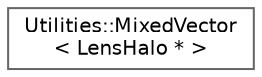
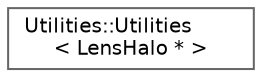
node "Utilities::MixedVector < LensHalo * >": label "Utilities::MixedVector < LensHalo * >" -> "Utilities::Utilities < LensHalo * >"
